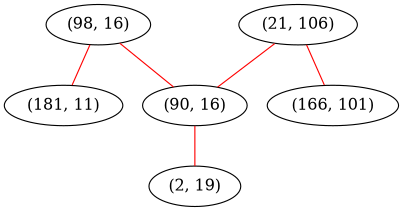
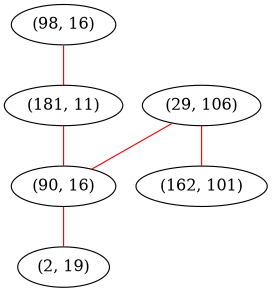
node "(21, 106)": label "(21, 106)" -> "(29, 106)"
edge "(98, 16)" -- "(90, 16)": now "(181, 11)" -- "(90, 16)"
node "(166, 101)": label "(166, 101)" -> "(162, 101)"
